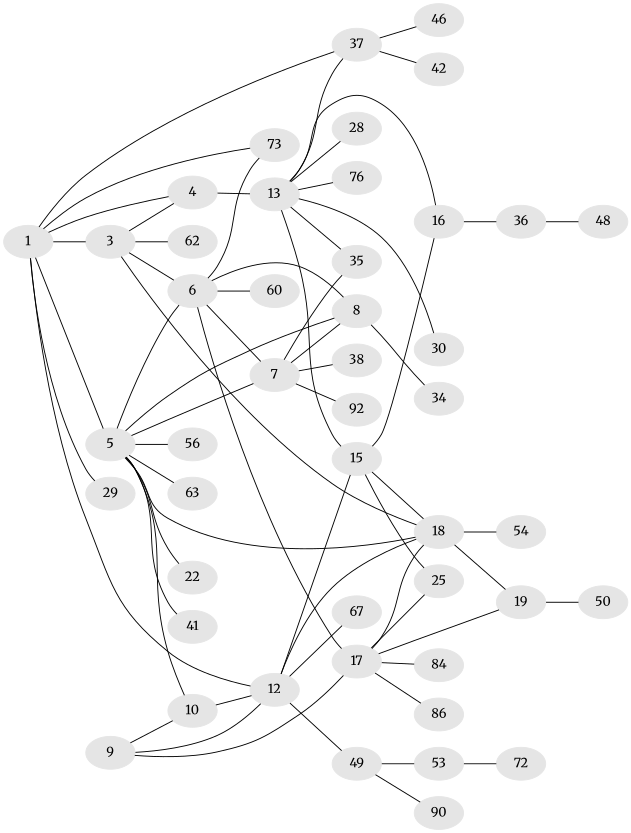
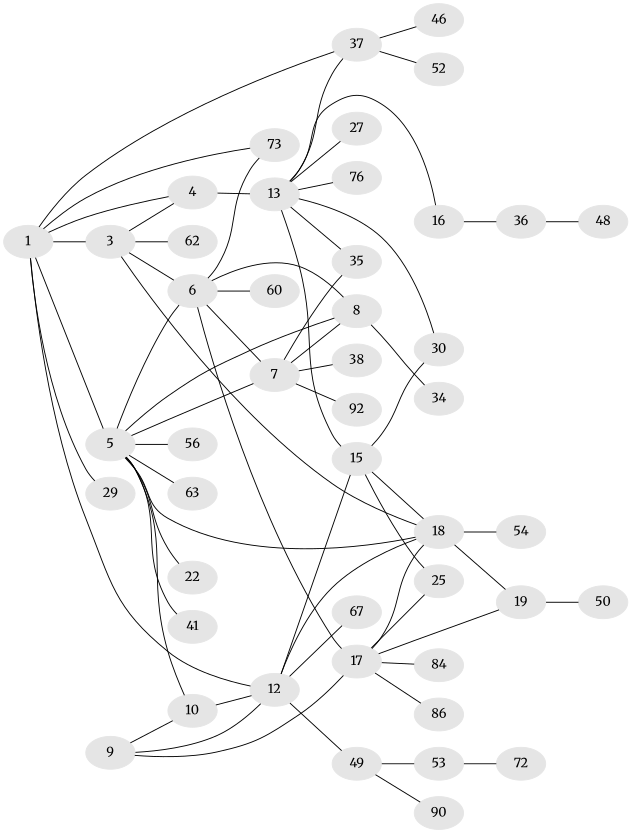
node "42": label "42" -> "52"
node "28": label "28" -> "27"
edge "16" -- "15": now "30" -- "15"
